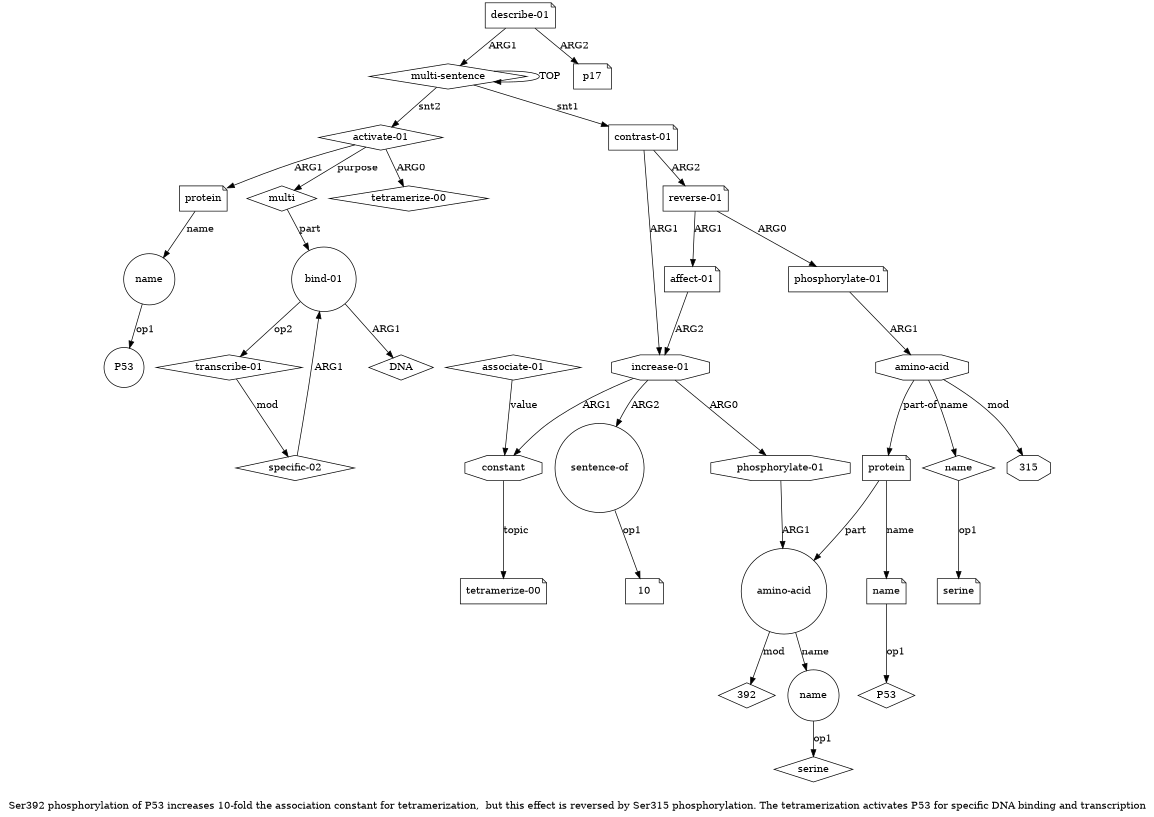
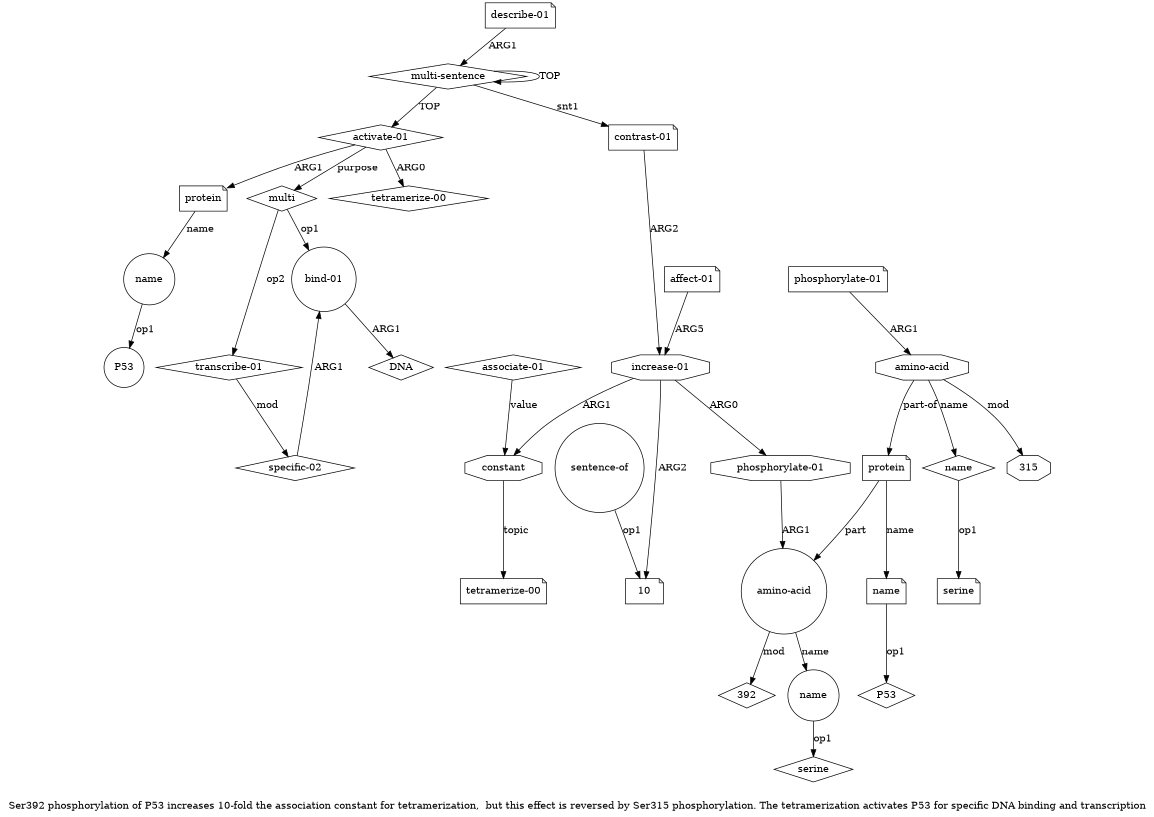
node "p17": removed
edge "multi-sentence" -> "activate-01": label "snt2" -> "TOP"
node "reverse-01": removed
edge "multi" -> "bind-01": label "part" -> "op1"
edge "contrast-01" -> "increase-01": label "ARG1" -> "ARG2"
edge "bind-01" -> "transcribe-01": now "multi" -> "transcribe-01"
edge "affect-01" -> "increase-01": label "ARG2" -> "ARG5"
edge "increase-01" -> "sentence-of": now "increase-01" -> "10"
